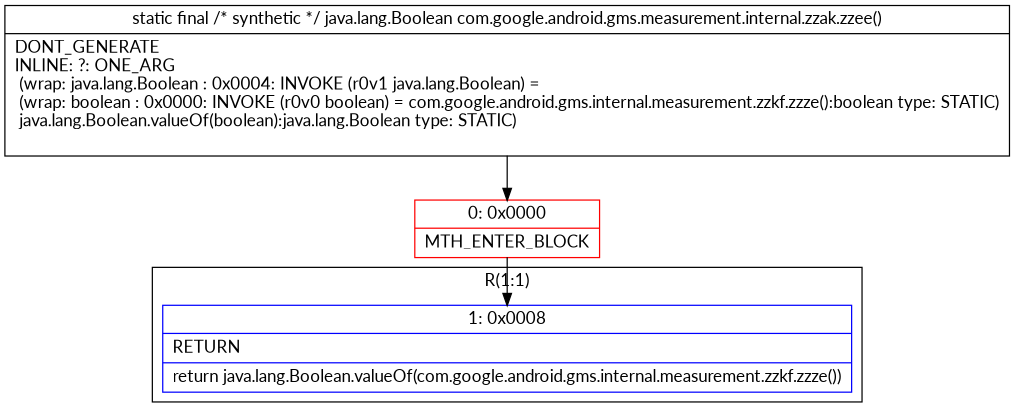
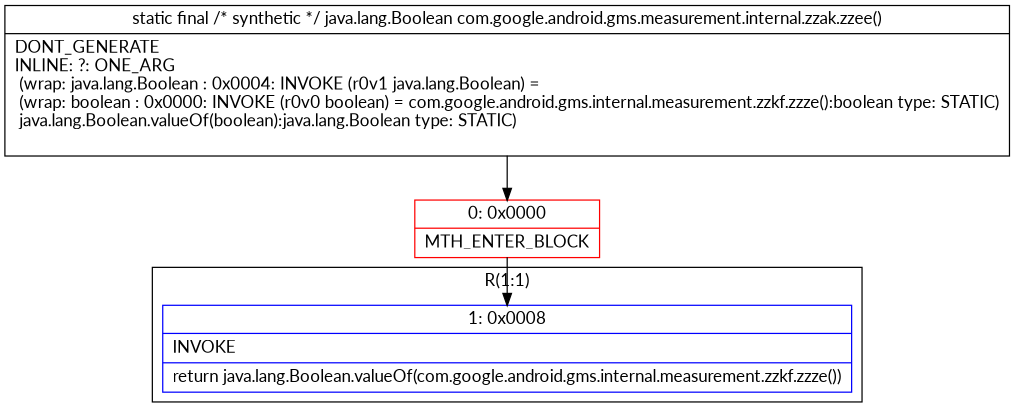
node "1: 0x0008": text "RETURN" -> "INVOKE"
